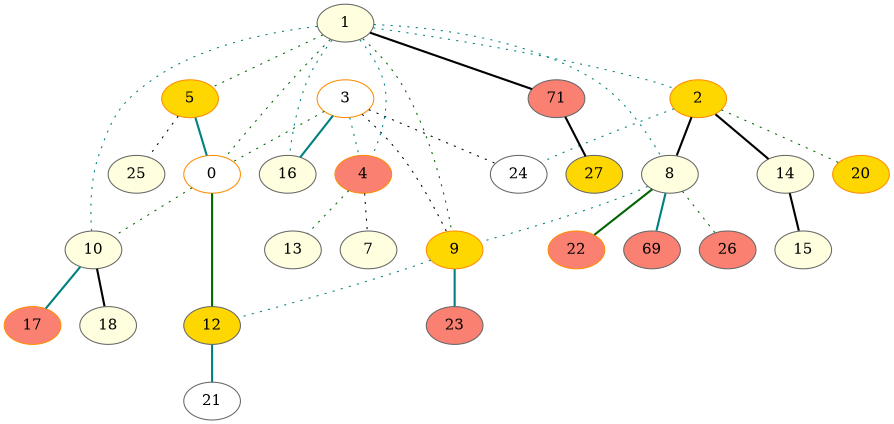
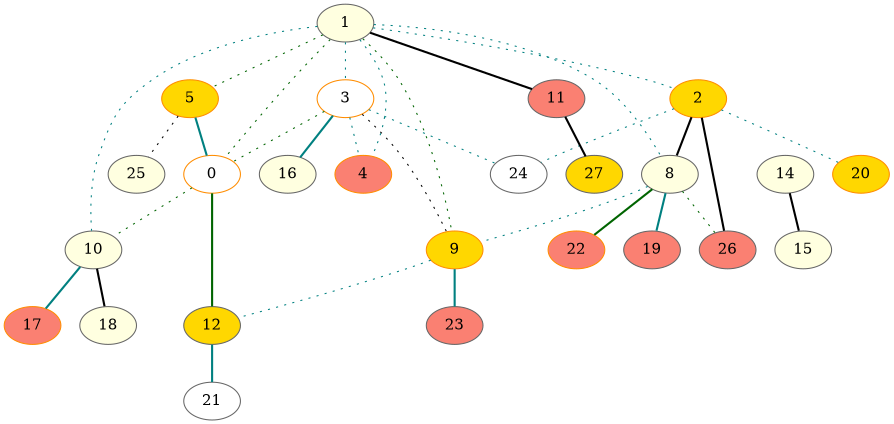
edge "1" -- "16": now "1" -- "3"
node "71": label "71" -> "11"
edge "2" -- "20": color darkgreen -> teal
edge "2" -- "14": now "2" -- "26"
edge "3" -- "24": color black -> teal
node "13": removed
node "7": removed
node "69": label "69" -> "19"
